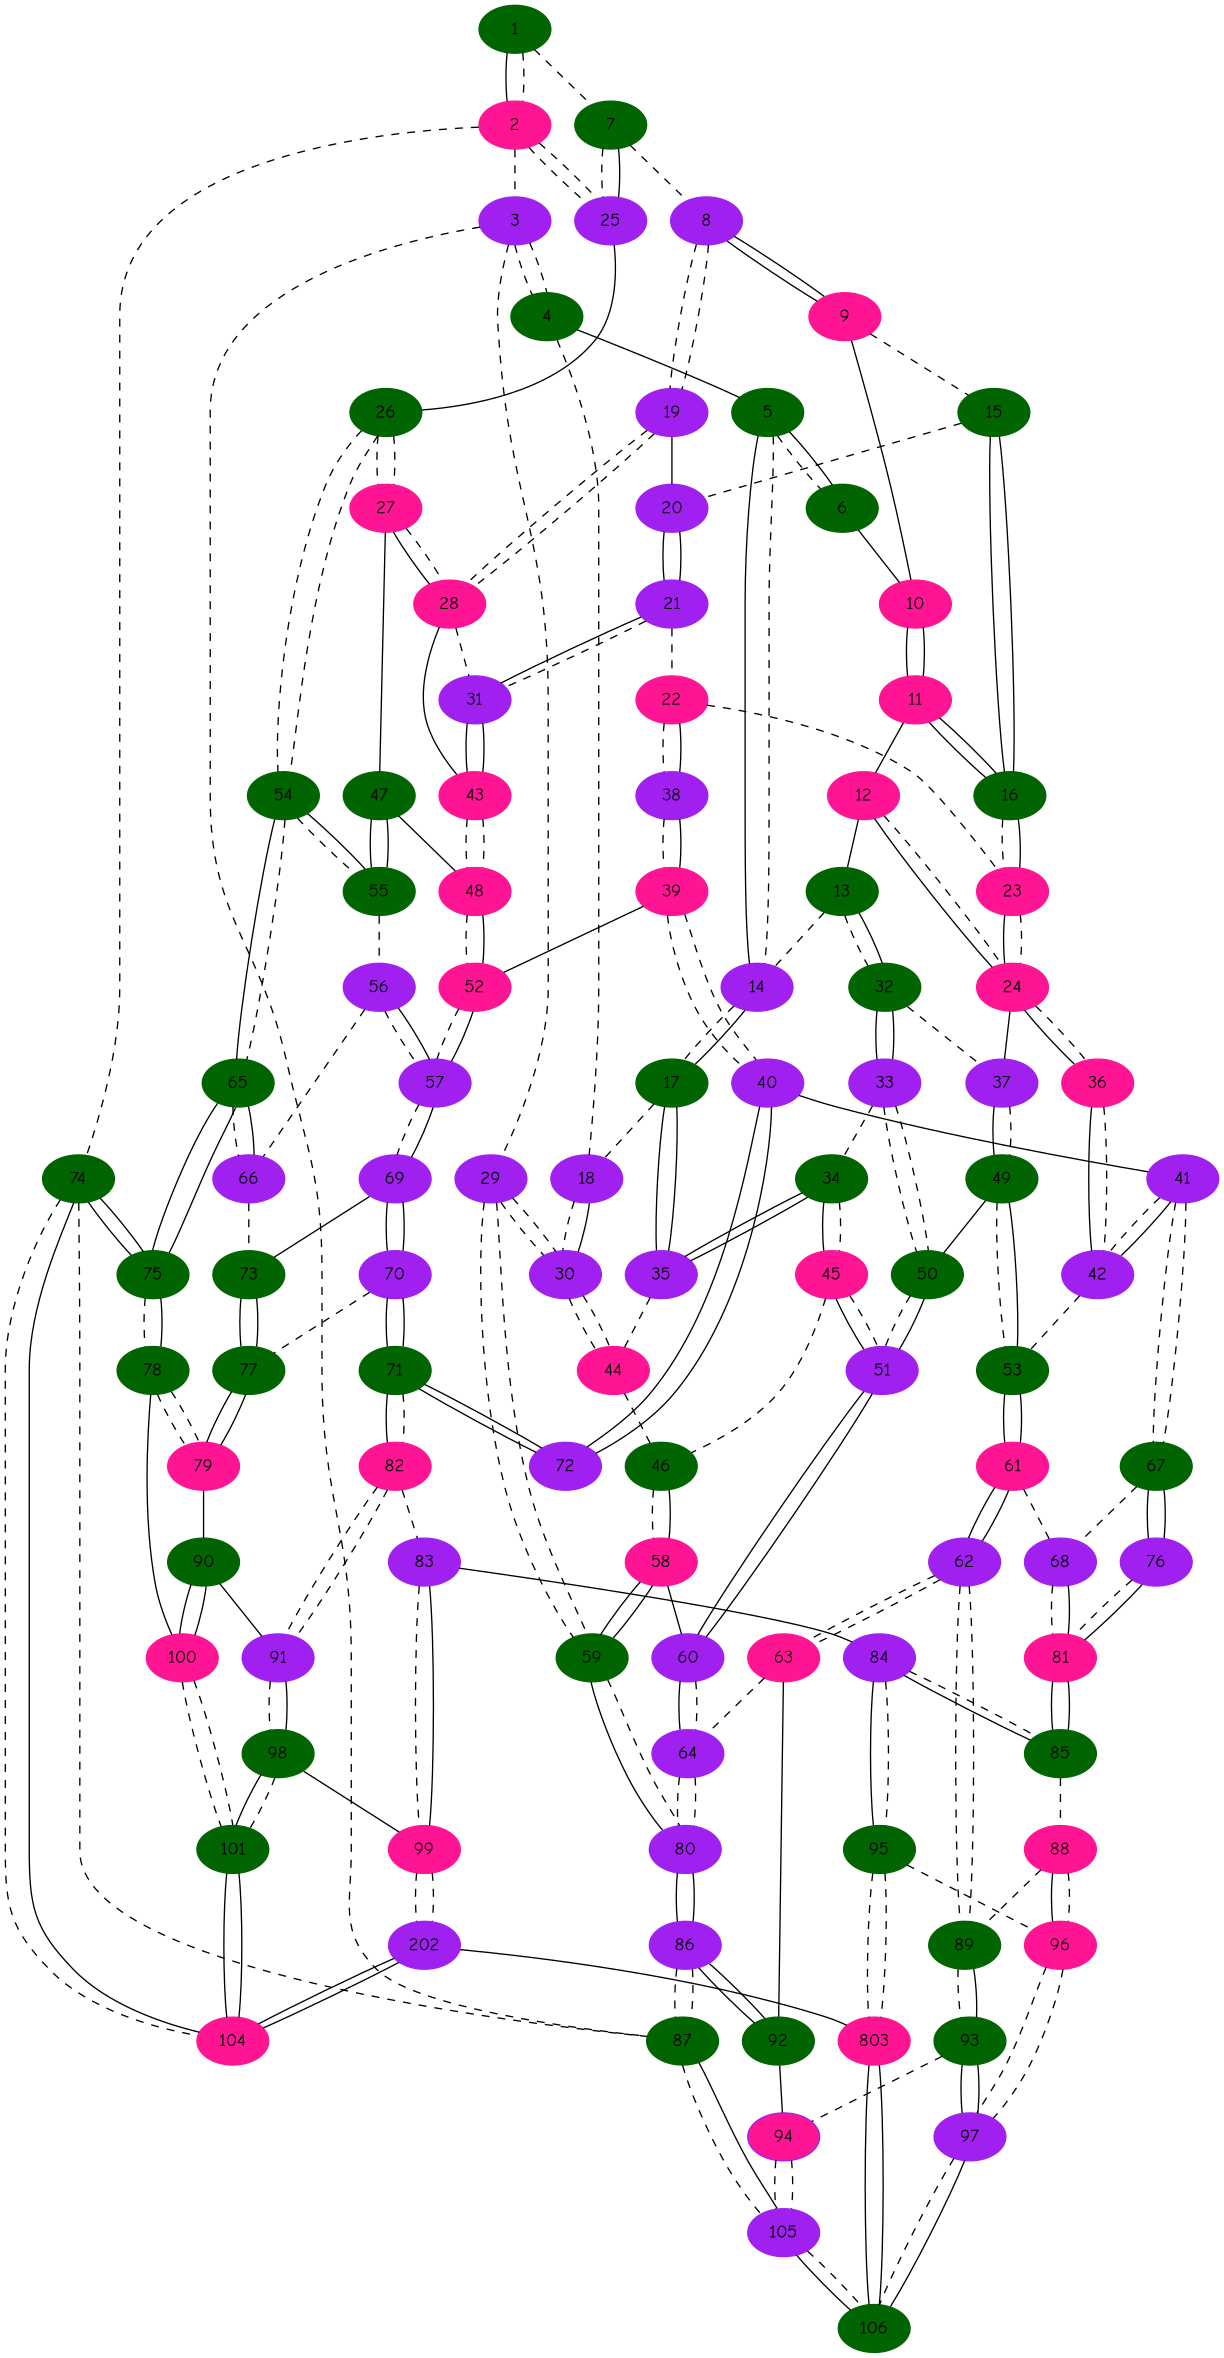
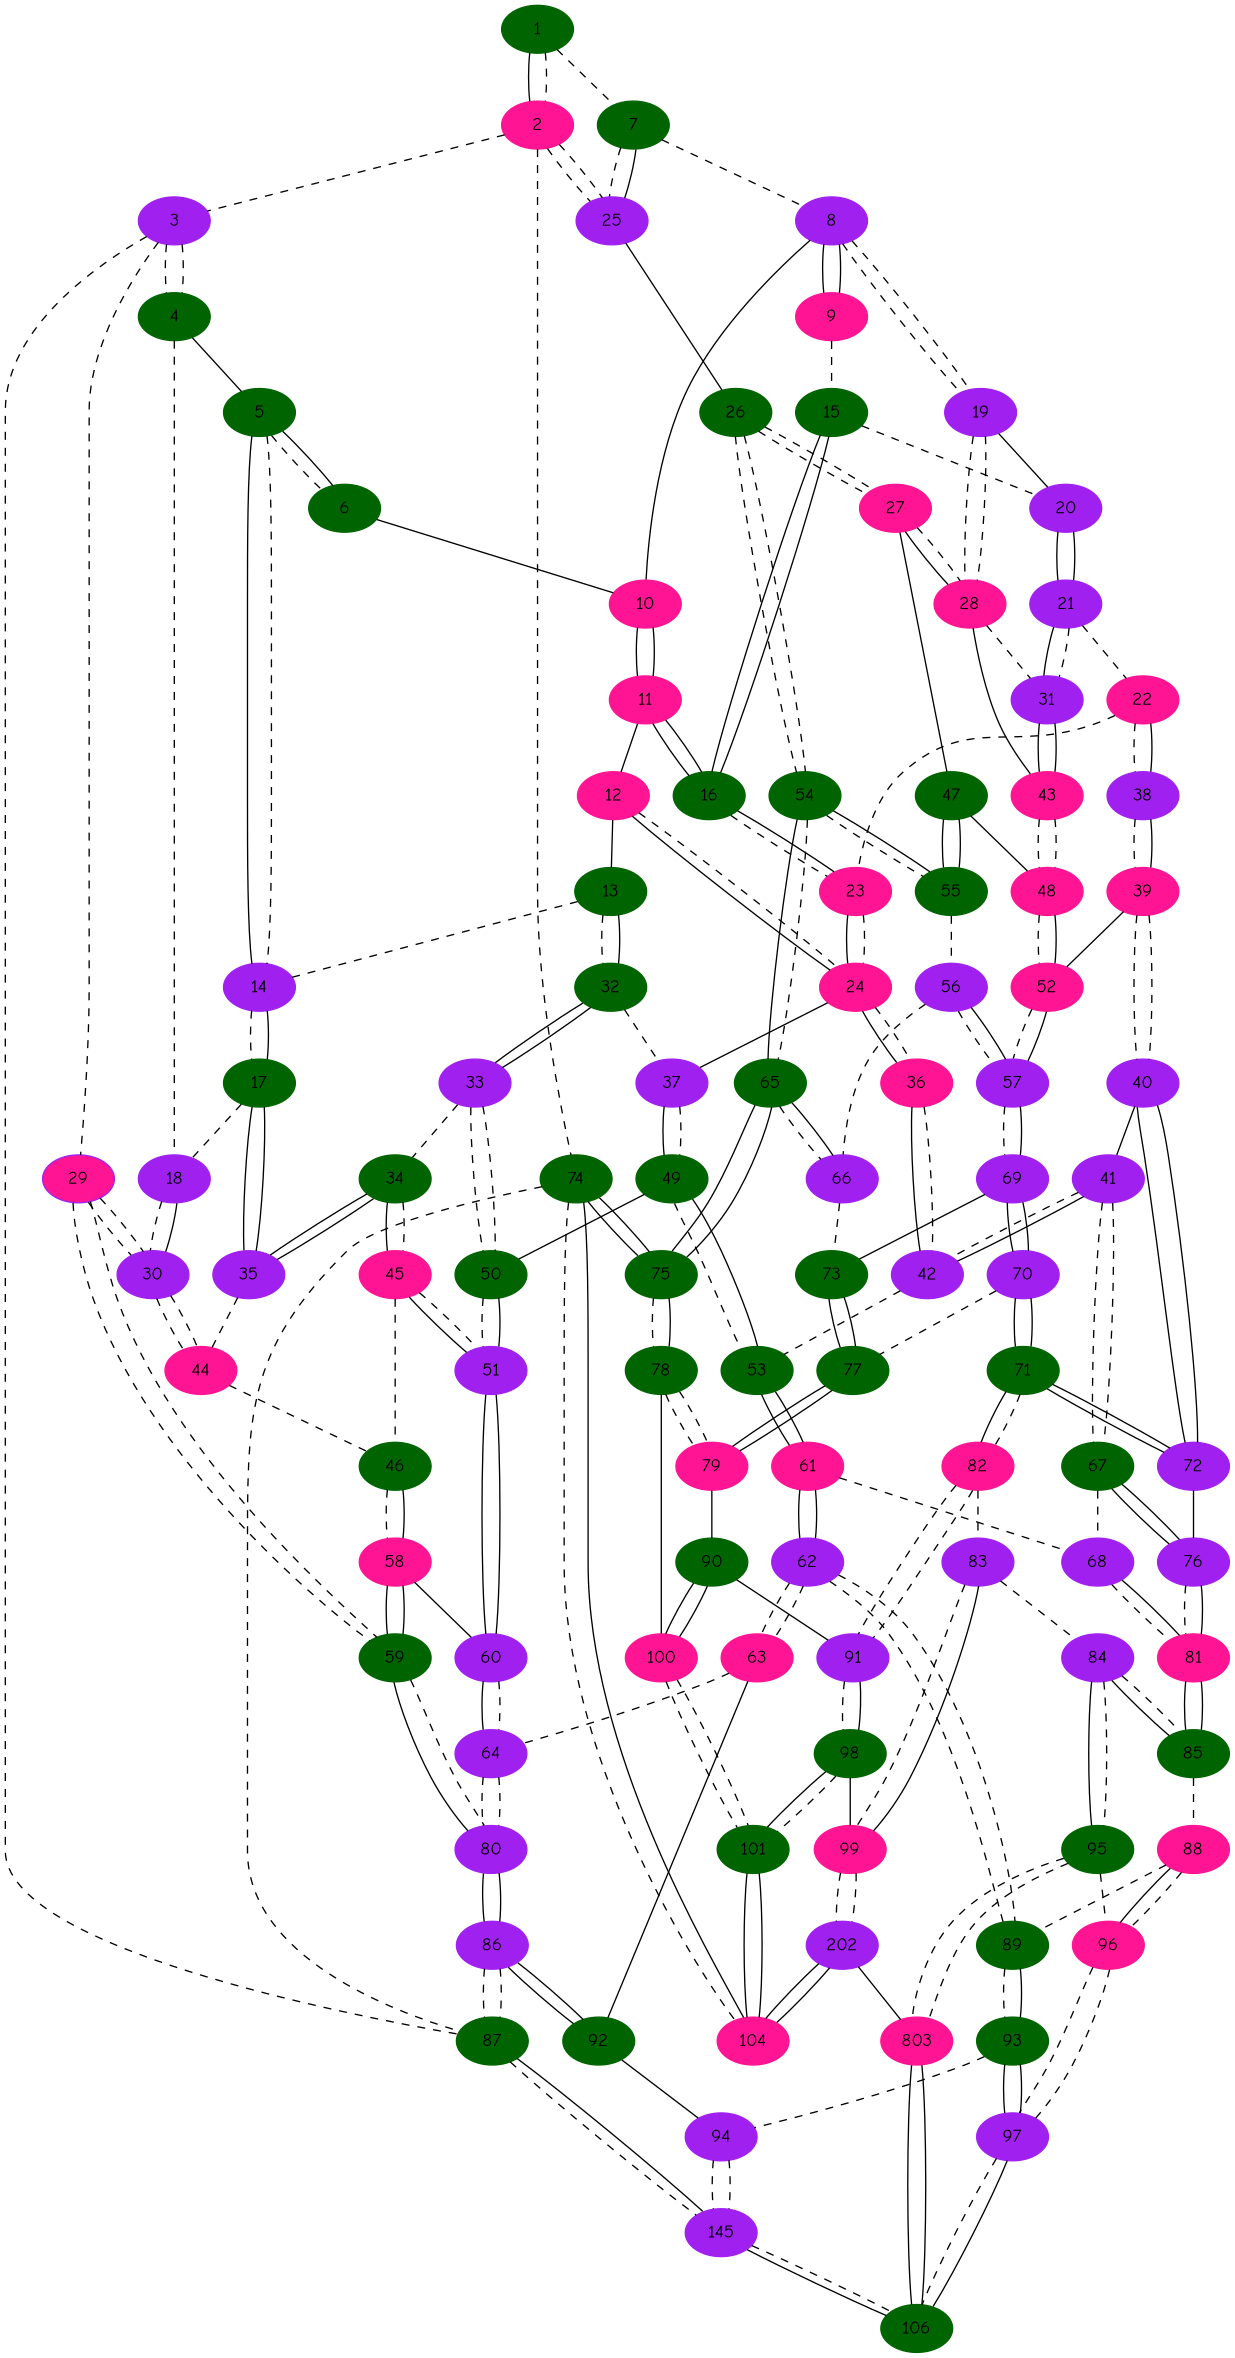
edge "9" -- "10": now "8" -- "10"
node "29": fillcolor purple -> deeppink
edge "72" -- "76": added
edge "83" -- "84": style solid -> dashed
node "94": fillcolor deeppink -> purple
node "105": label "105" -> "145"
